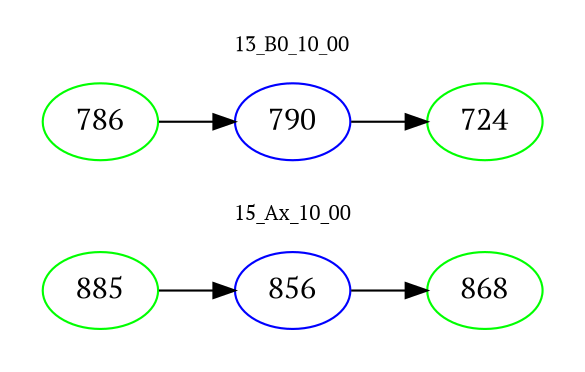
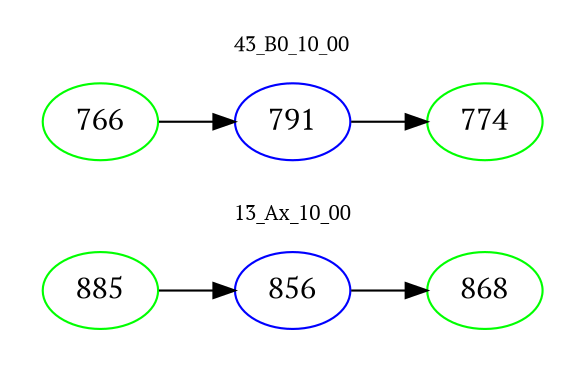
cluster "13_B0_10_00": label "13_B0_10_00" -> "43_B0_10_00"
node "786": label "786" -> "766"
node "790": label "790" -> "791"
node "724": label "724" -> "774"
cluster "15_Ax_10_00": label "15_Ax_10_00" -> "13_Ax_10_00"
